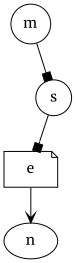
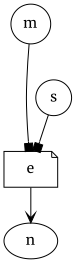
edge "m" -> "s": now "m" -> "e"
